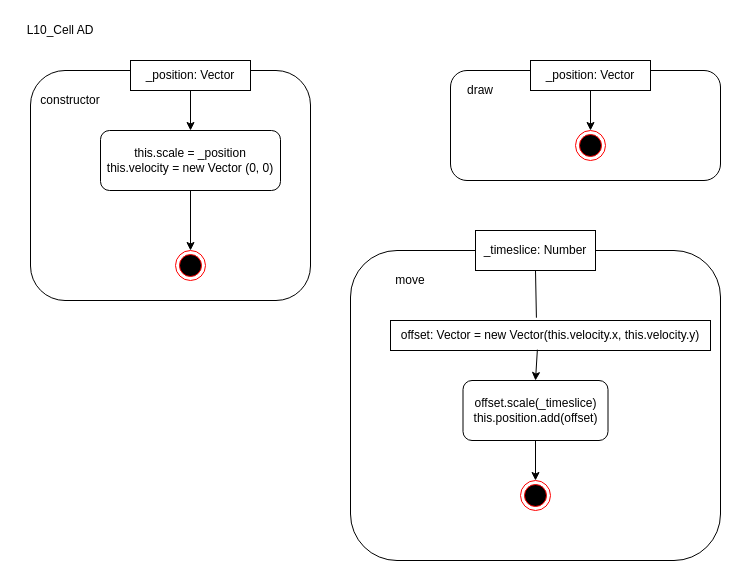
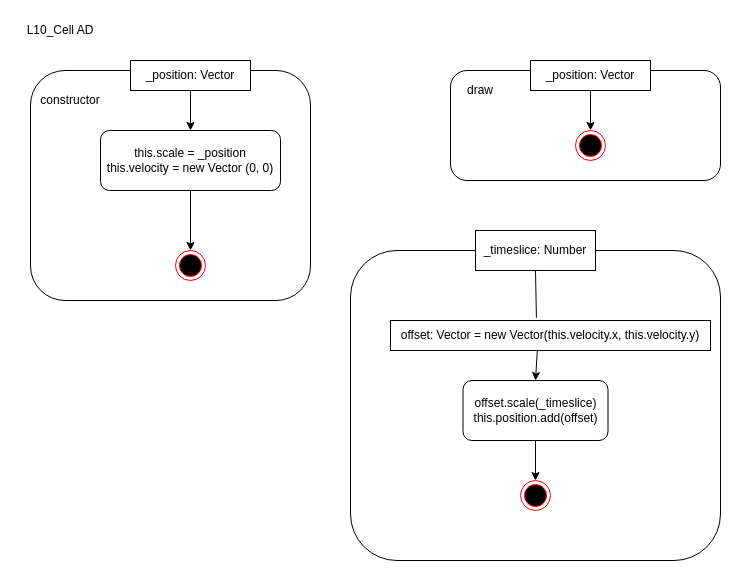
node "move": removed
